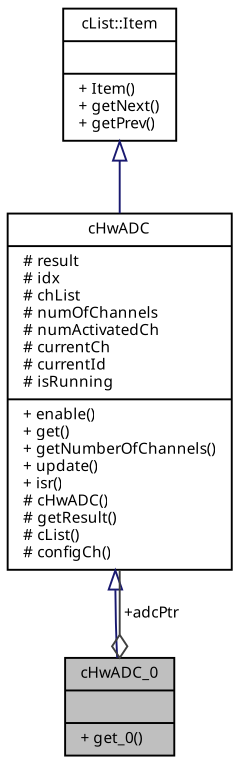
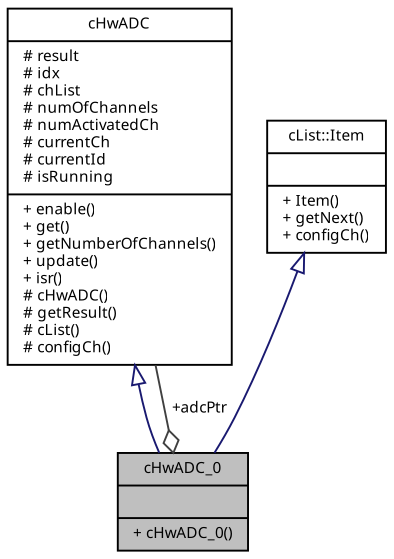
node "cList::Item": text "+ getPrev()" -> "+ configCh()"
edge "cHwADC" -> "cList::Item": now "cHwADC_0" -> "cList::Item"
node "cHwADC_0": text "+ get_0()" -> "+ cHwADC_0()"
